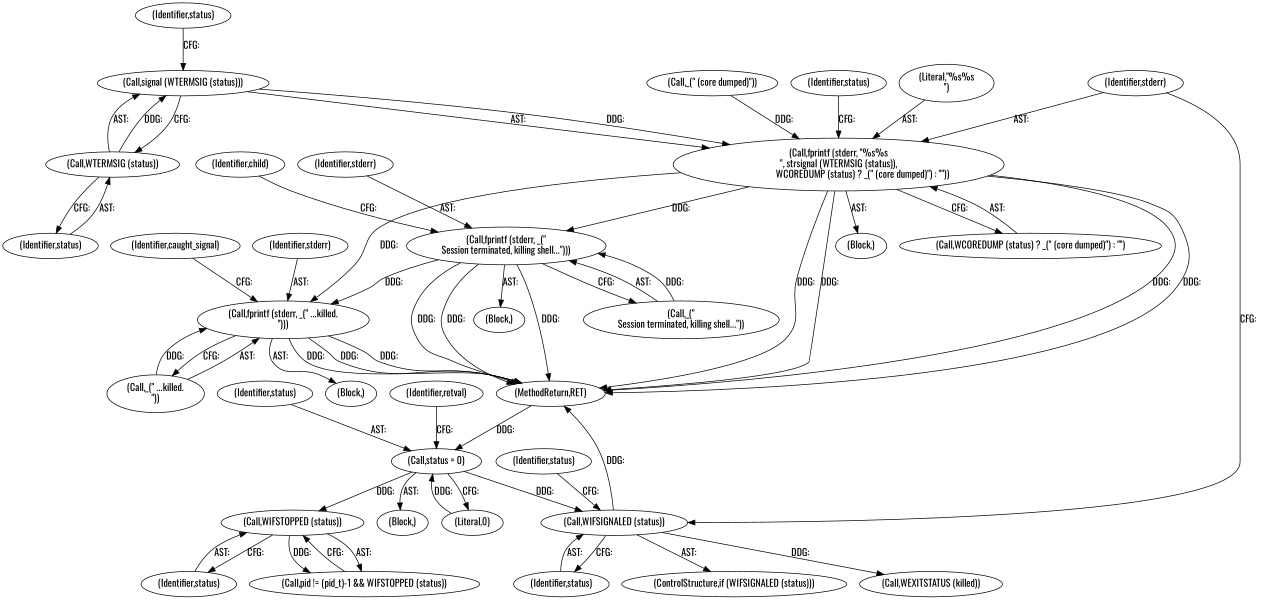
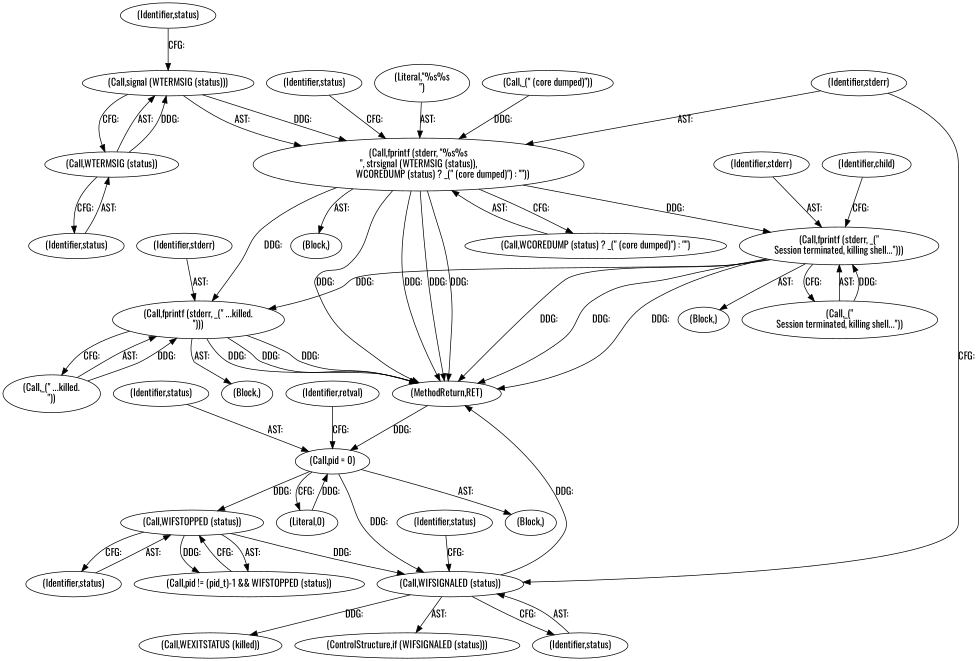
node "(Identifier,caught_signal)": removed
node "(Call,status = 0)": label "(Call,status = 0)" -> "(Call,pid = 0)"
edge "(Call,WIFSTOPPED (status))" -> "(Call,WIFSIGNALED (status))": added, label "DDG:"
